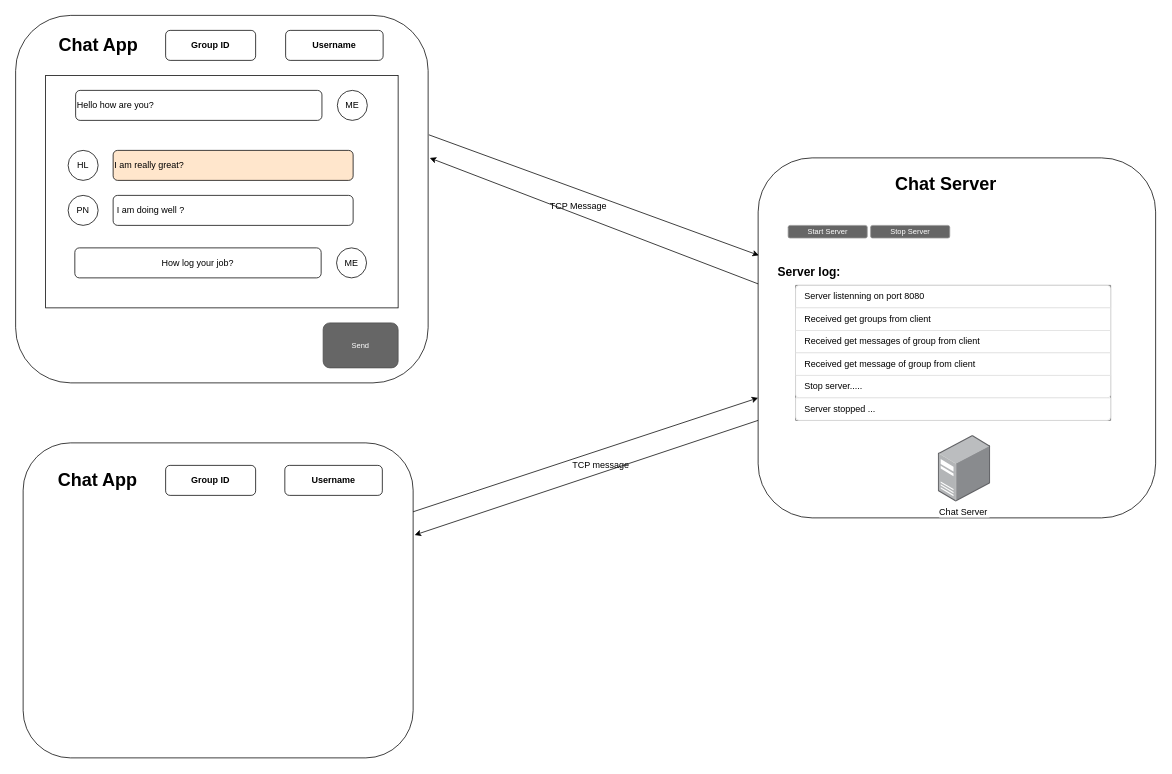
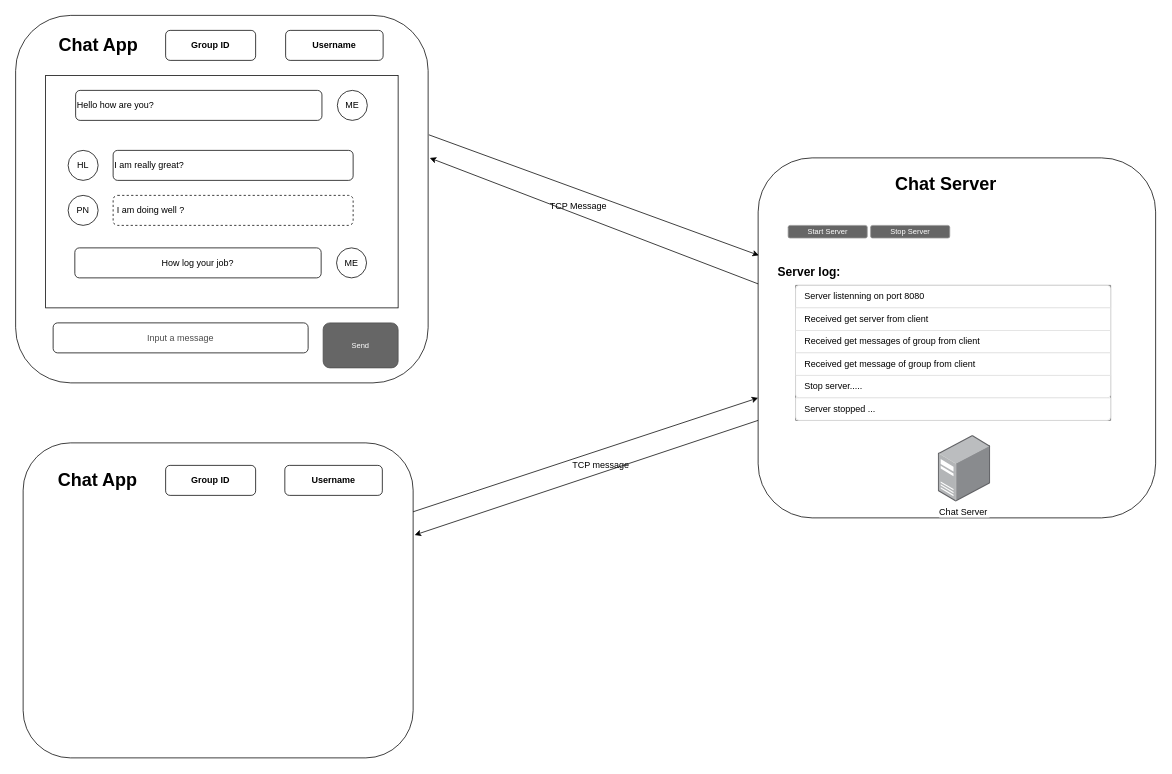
node "I am really great?": fillcolor #ffe6cc -> #ffffff
node "I am doing well ?": style solid -> dashed
node "Received get groups from client": label "Received get groups from client" -> "Received get server from client"
node "Input a message": added
